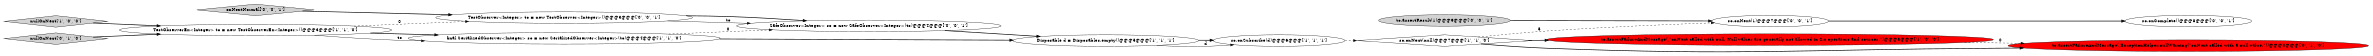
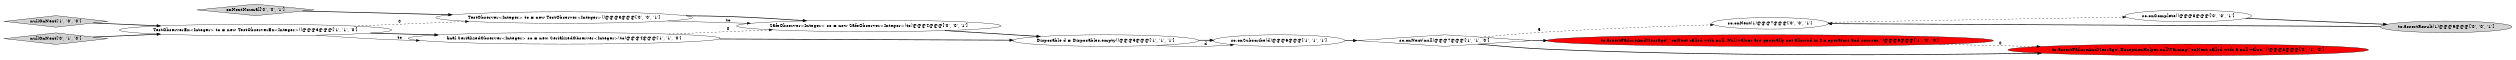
edge "so.onNext(1)@@@7@@@['0', '0', '1']" -> "so.onComplete()@@@8@@@['0', '0', '1']": style bold -> dashed
edge "so.onComplete()@@@8@@@['0', '0', '1']" -> "to.assertResult(1)@@@9@@@['0', '0', '1']": added
edge "so.onSubscribe(d)@@@6@@@['1', '1', '1']" -> "so.onNext(null)@@@7@@@['1', '1', '0']": style dashed -> bold
